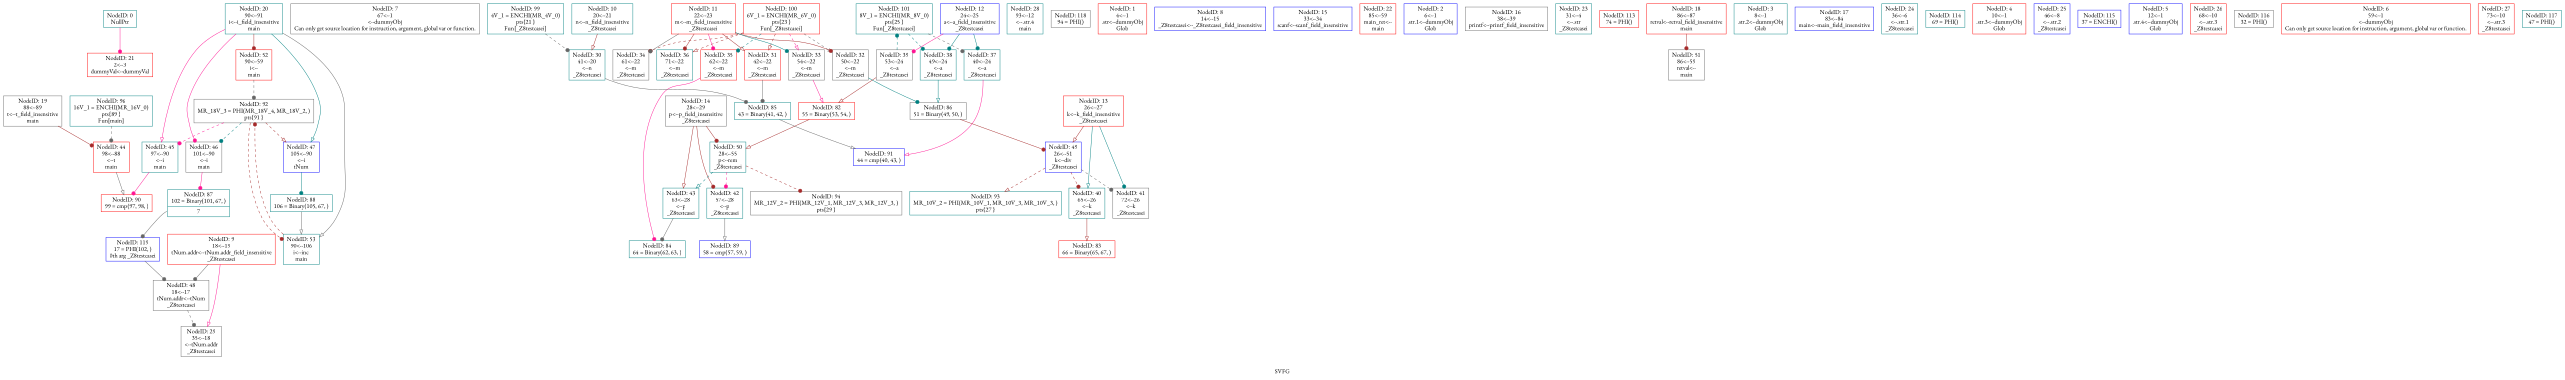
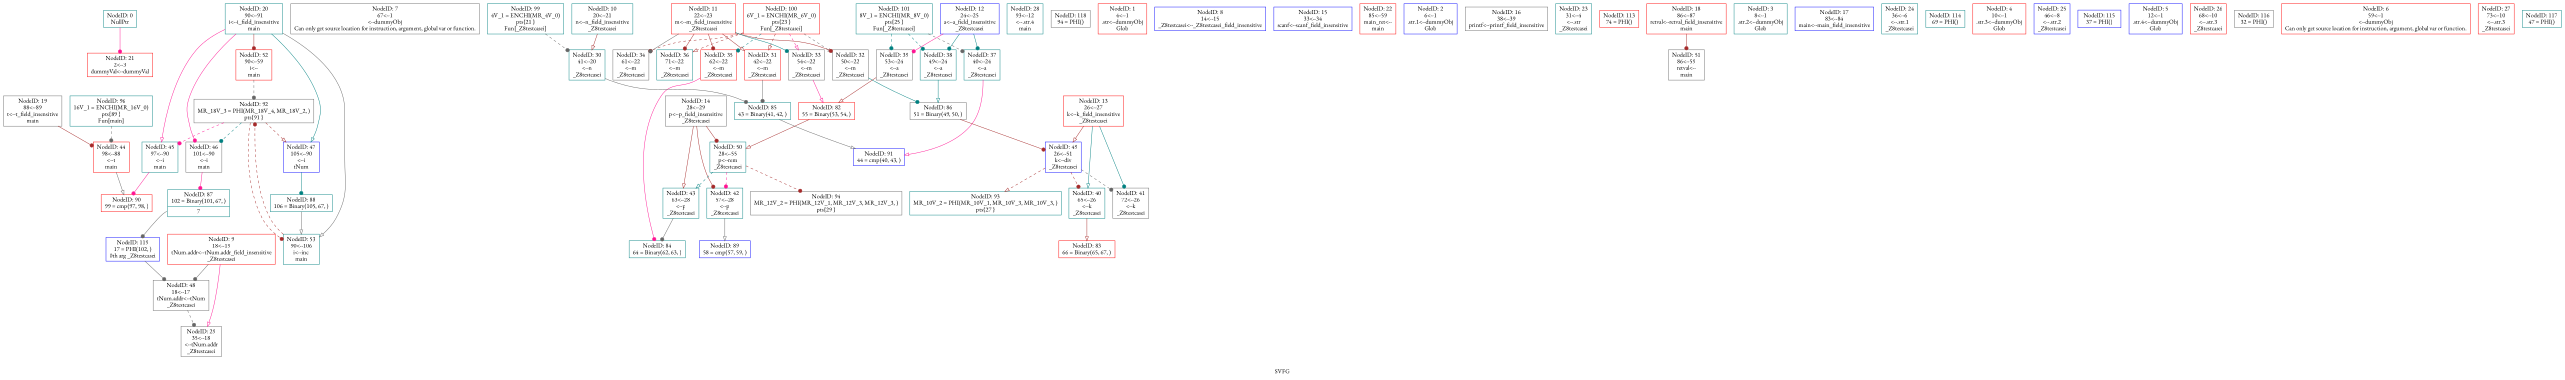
node "NodeID: 115": text "37 = ENCHI()" -> "37 = PHI()"
edge "NodeID: 11" -> "NodeID: 35": color deeppink -> brown
edge "NodeID: 39" -> "NodeID: 101": reversed
